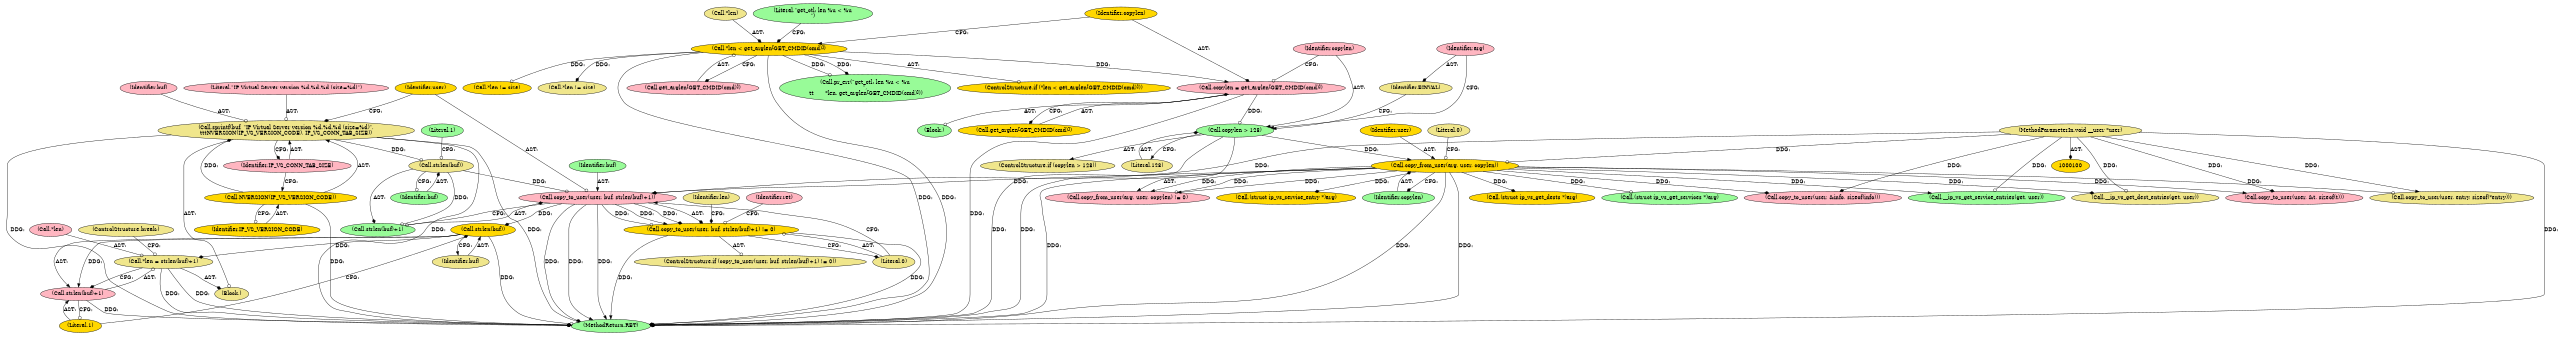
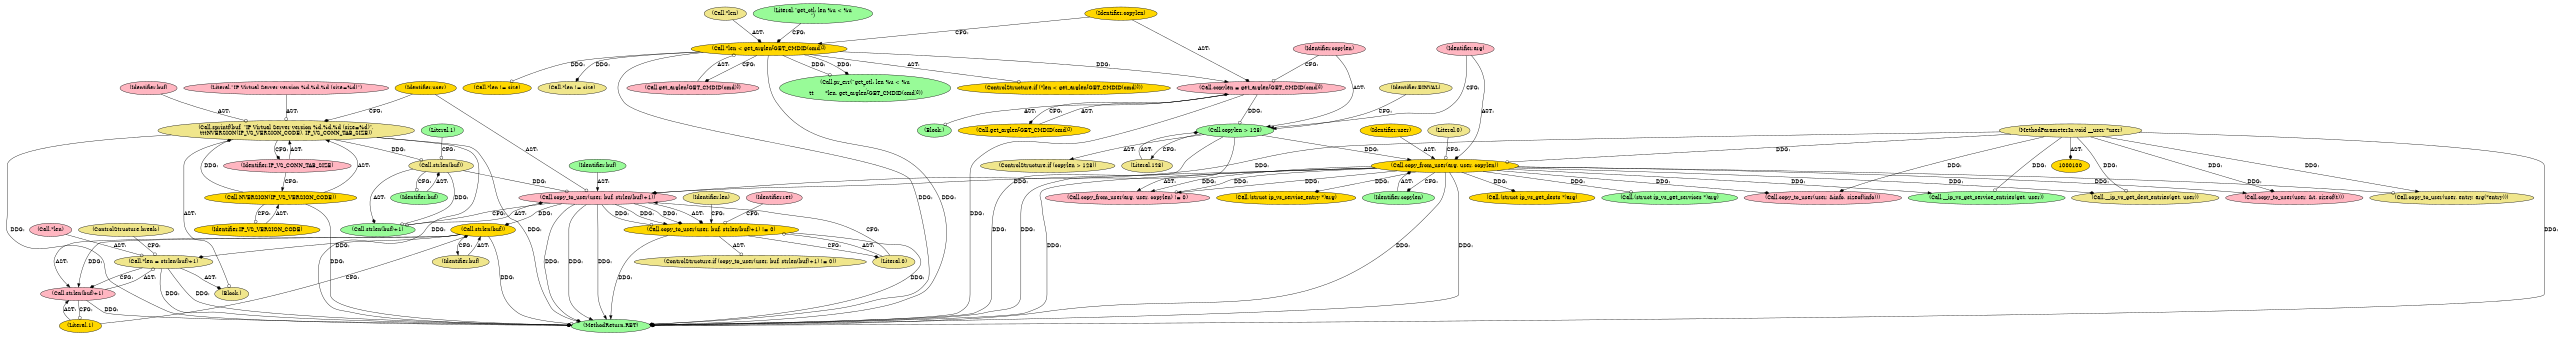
edge "(Identifier,arg)" -> "(Identifier,EINVAL)": now "(Identifier,arg)" -> "(Call,copy_from_user(arg, user, copylen))"
node "(Call,copy_to_user(user, entry, sizeof(*entry)))": label "(Call,copy_to_user(user, entry, sizeof(*entry)))" -> "(Call,copy_to_user(user, entry, arg(*entry)))"
edge "(Identifier,len)" -> "(Call,copy_to_user(user, buf, strlen(buf)+1) != 0)": arrowhead diamond -> normal
